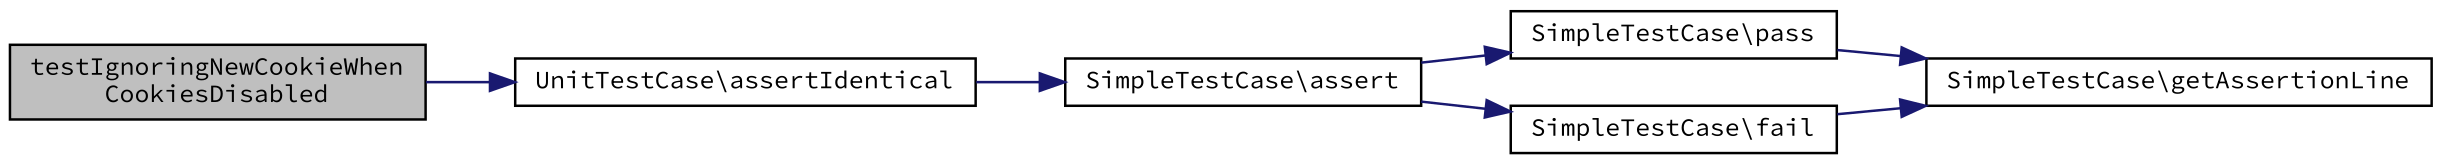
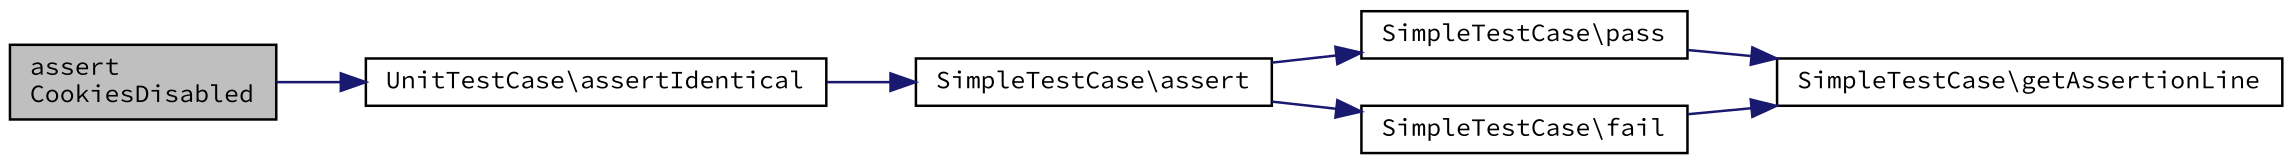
node "testIgnoringNewCookieWhen CookiesDisabled": label "testIgnoringNewCookieWhen CookiesDisabled" -> "assert CookiesDisabled"
